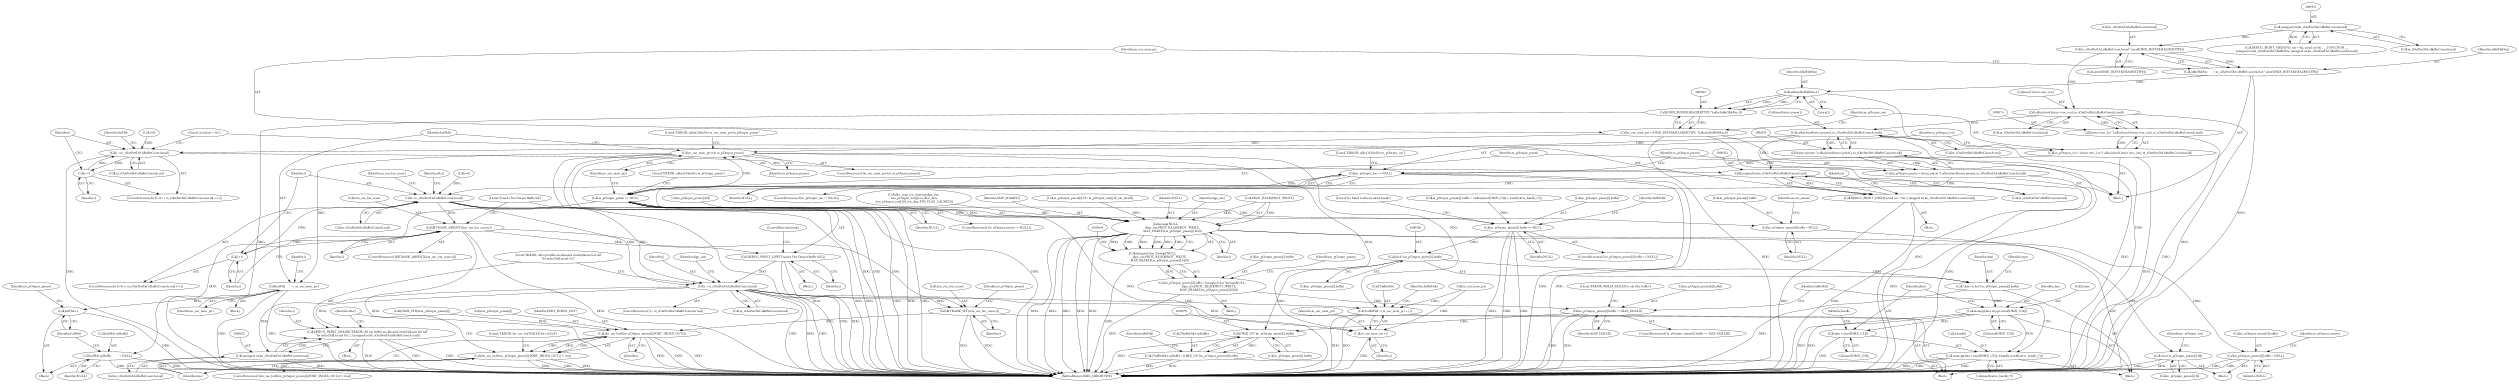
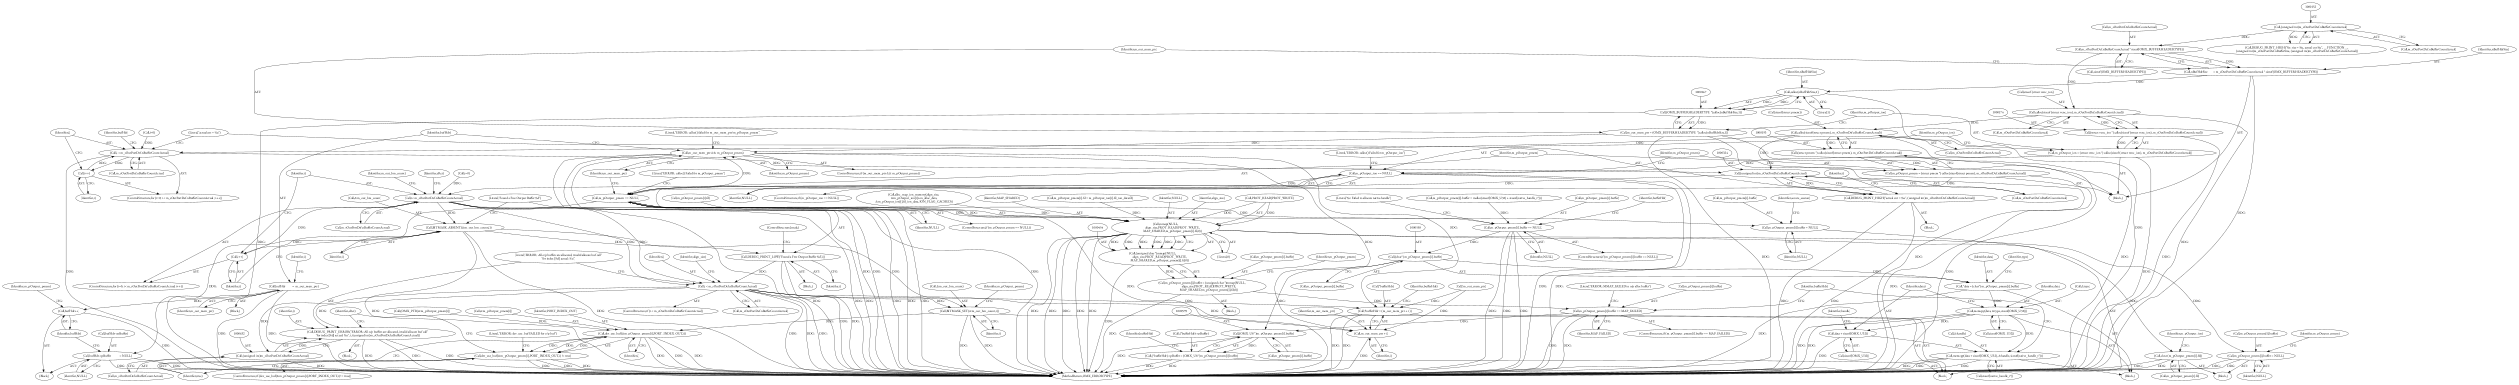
edge "(Call,m_out_mem_ptr && m_pOutput_pmem)" -> "(Call,bufHdr          =  m_out_mem_ptr)": removed, label "DDG:"
node "(ControlStructure,if (BITMASK_ABSENT(&m_out_bm_count,i)))": removed
node "(Identifier,0)": label "(Identifier,0)" -> "(Literal,0)"
